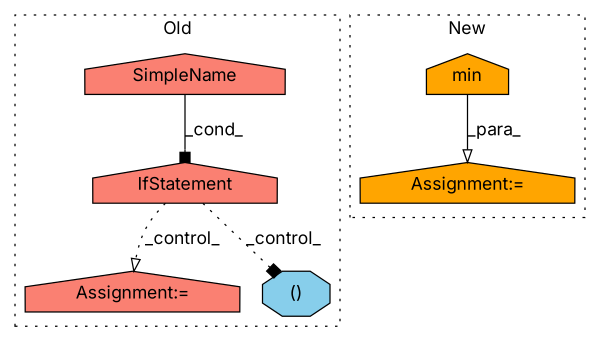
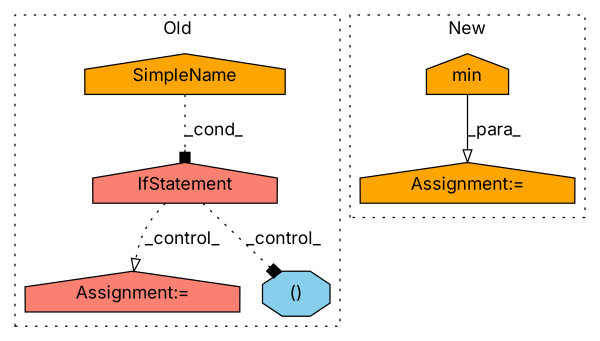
node "SimpleName": fillcolor salmon -> orange
edge "SimpleName" -> "IfStatement": style solid -> dotted
